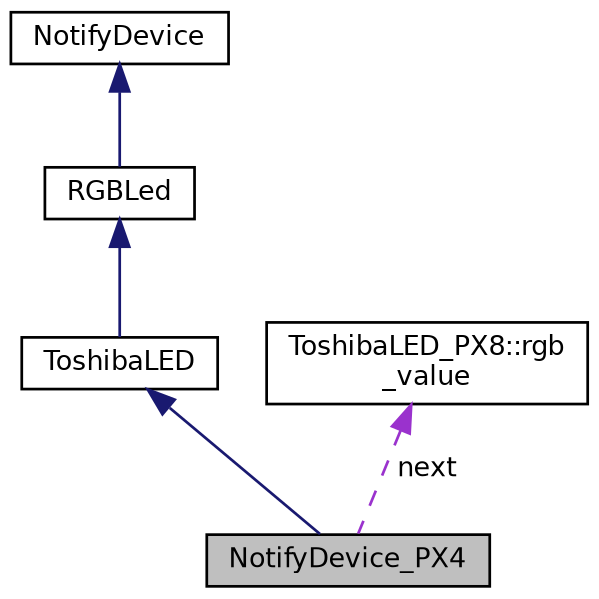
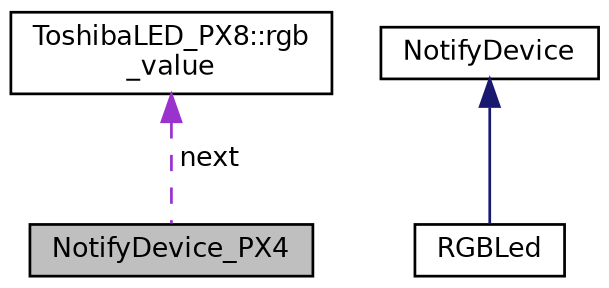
node "ToshibaLED": removed
